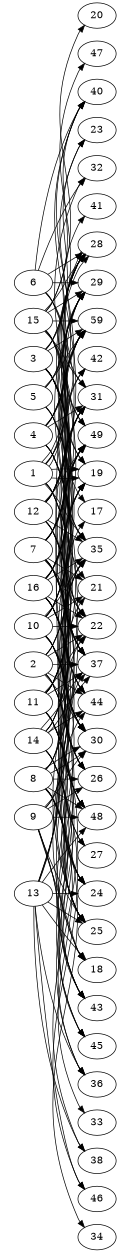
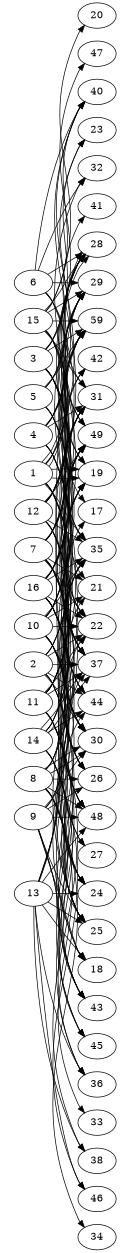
edge "3" -> "22": now "1" -> "22"
